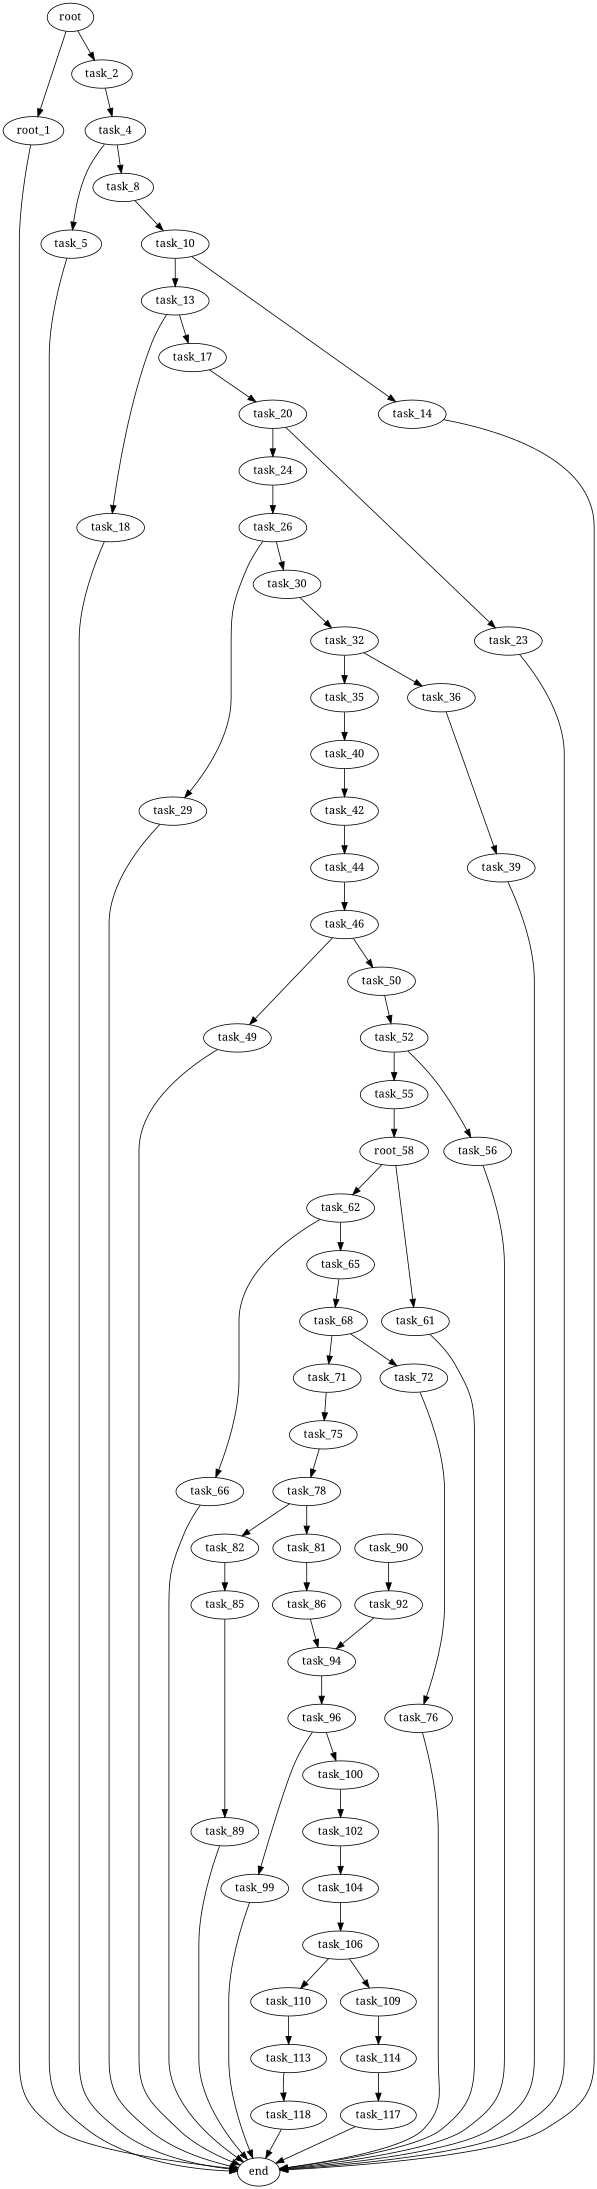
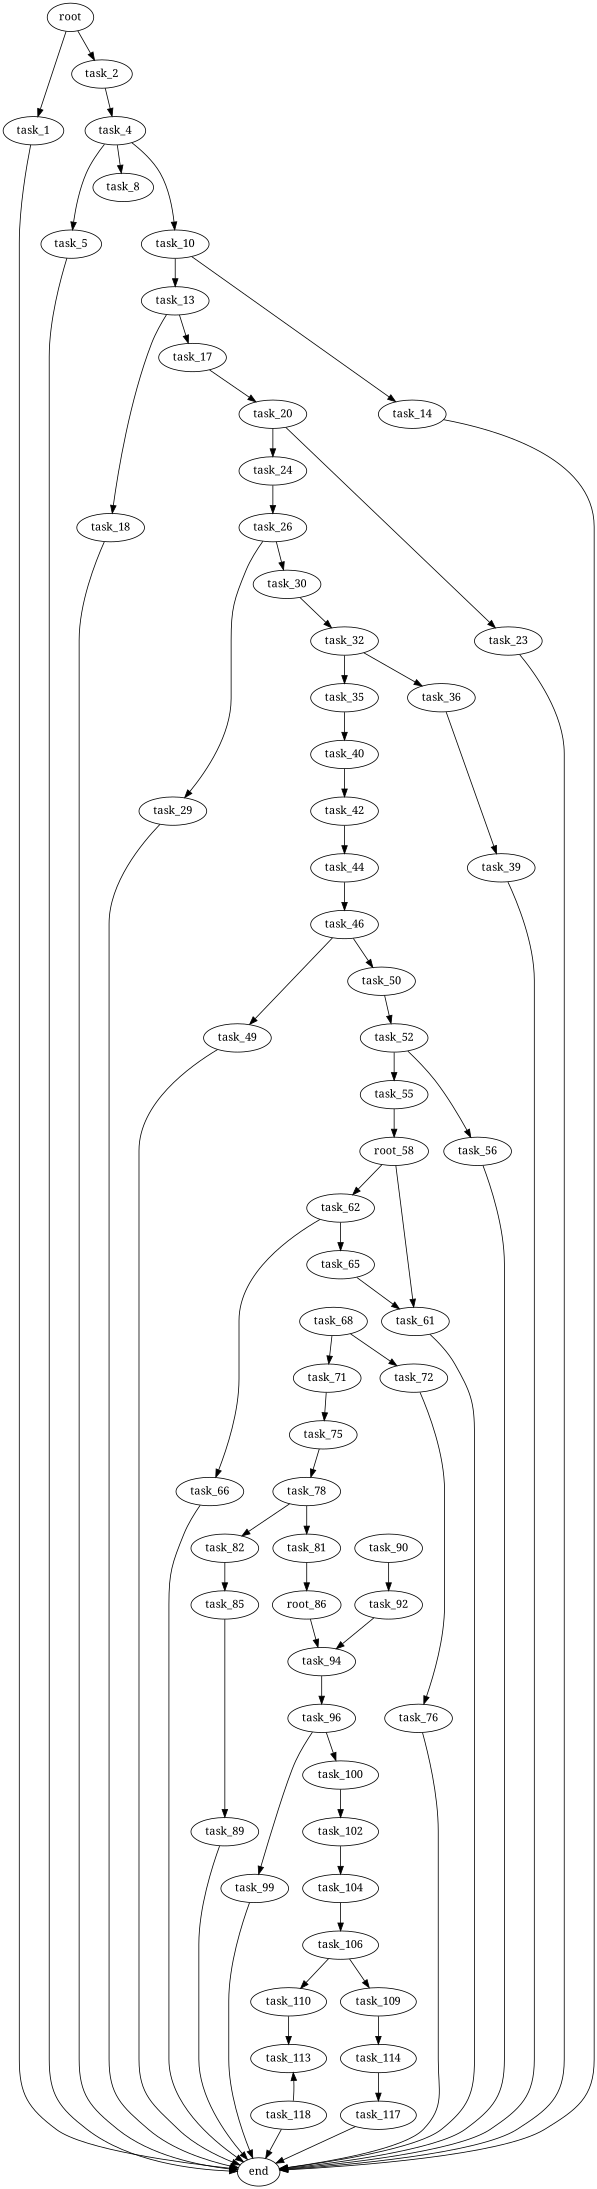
node "root_1": label "root_1" -> "task_1"
edge "task_8" -> "task_10": now "task_4" -> "task_10"
edge "task_65" -> "task_68": now "task_65" -> "task_61"
node "task_86": label "task_86" -> "root_86"
edge "task_113" -> "task_118": reversed
